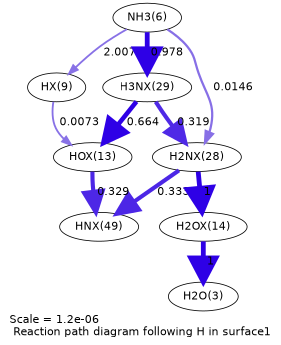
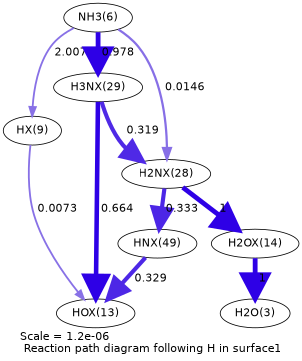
edge "HOX(13)" -> "HNX(49)": reversed
